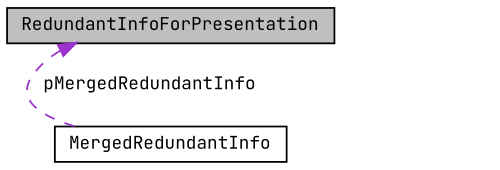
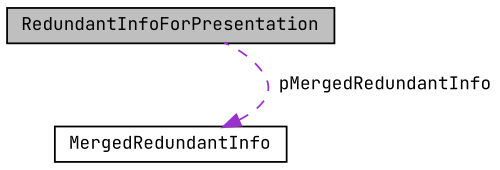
edge "MergedRedundantInfo" -> "RedundantInfoForPresentation": reversed
